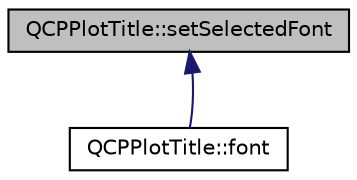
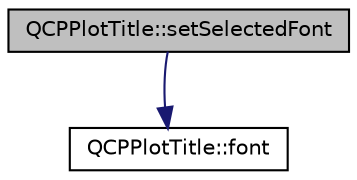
edge "QCPPlotTitle::font" -> "QCPPlotTitle::setSelectedFont": reversed
